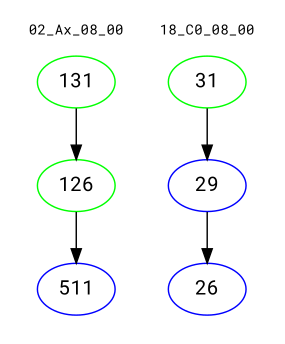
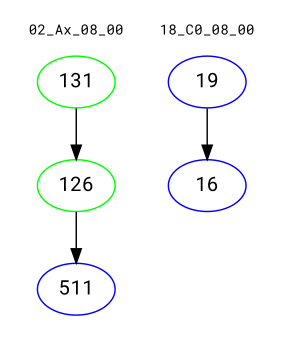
node "31": removed
node "29": label "29" -> "19"
node "26": label "26" -> "16"
